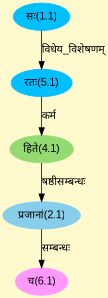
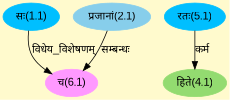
edge "सः(1.1)" -> "रतः(5.1)": now "सः(1.1)" -> "च(6.1)"
edge "हिते(4.1)" -> "प्रजानां(2.1)": removed, label "षष्ठीसम्बन्धः"
